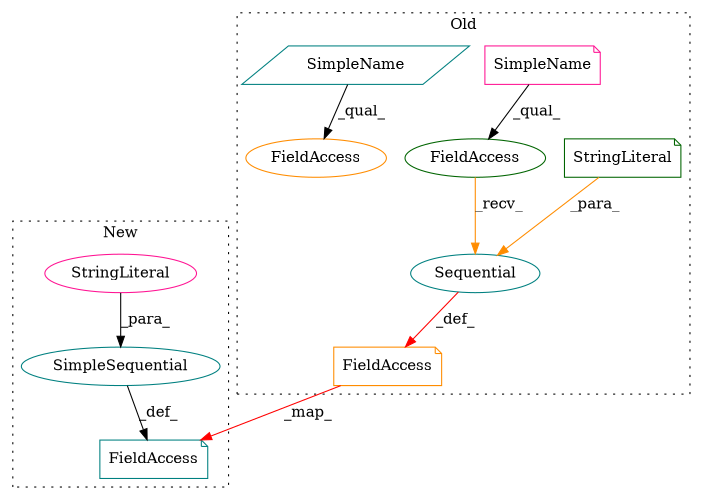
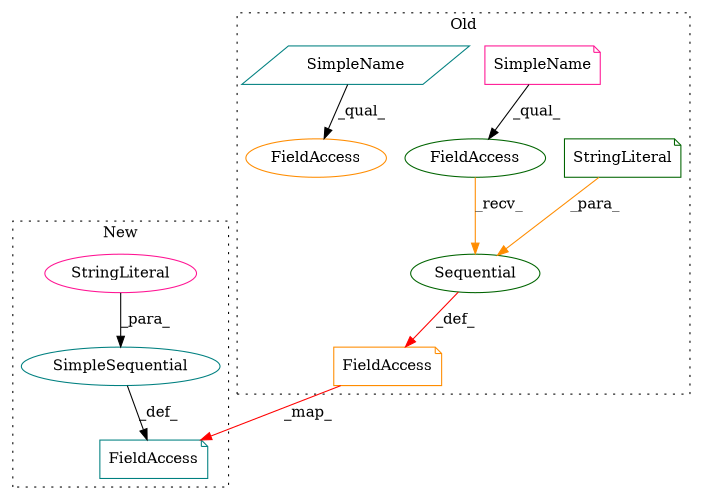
node "Sequential": color teal -> darkgreen
